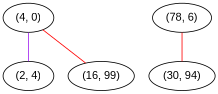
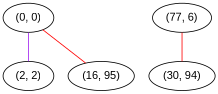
node "(4, 0)": label "(4, 0)" -> "(0, 0)"
node "(78, 6)": label "(78, 6)" -> "(77, 6)"
node "(2, 4)": label "(2, 4)" -> "(2, 2)"
node "(16, 99)": label "(16, 99)" -> "(16, 95)"
